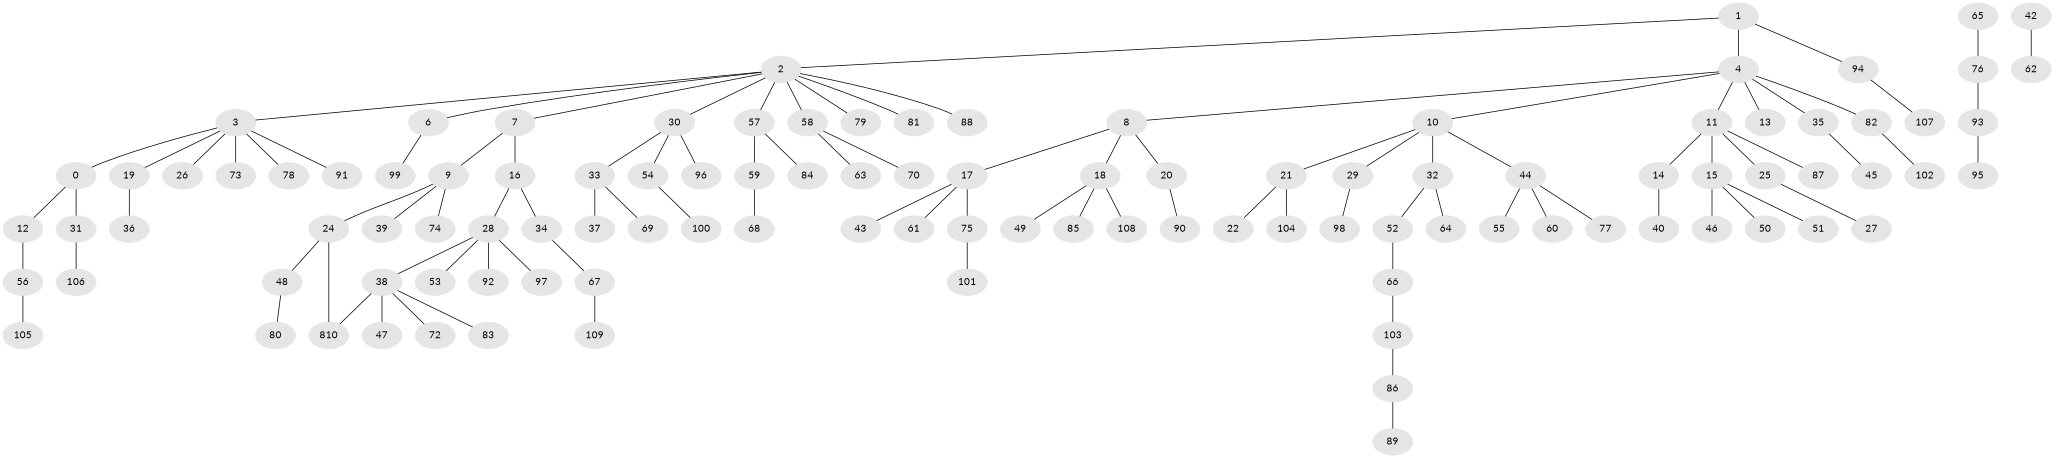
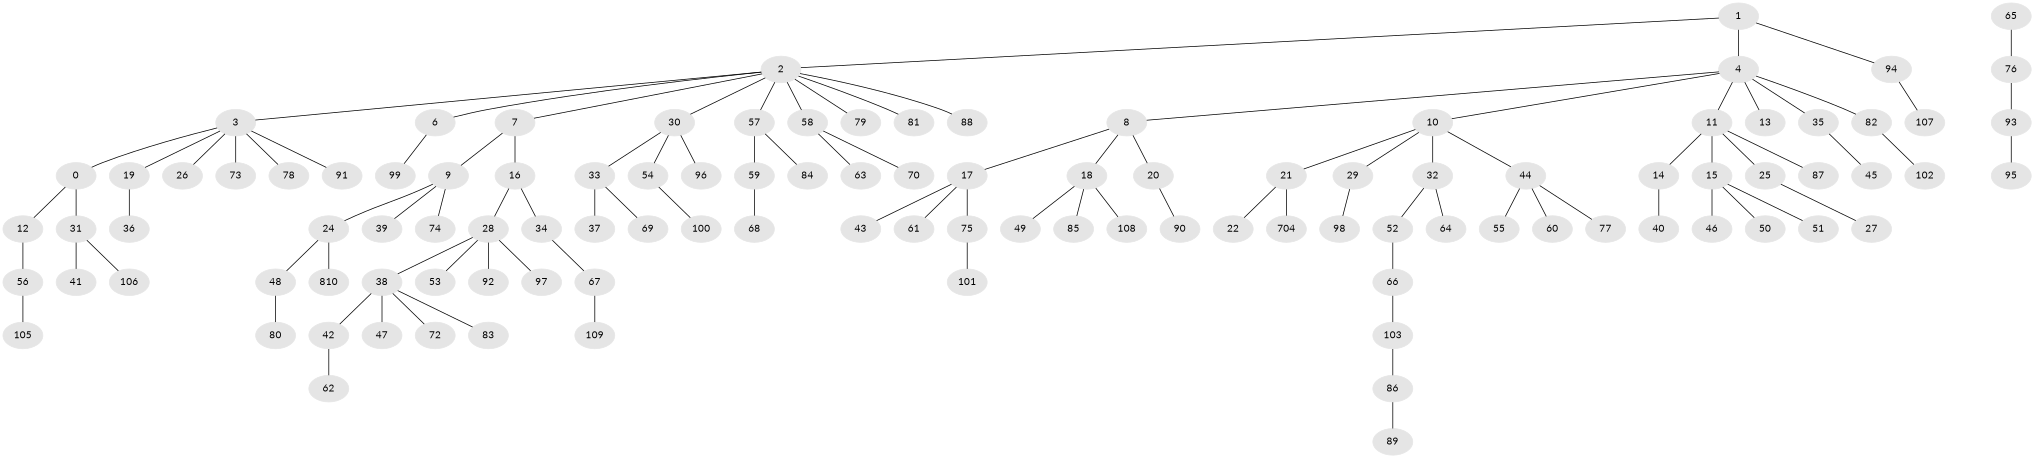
node "104": label "104" -> "704"
node "41": added
edge "38" -- "810": now "38" -- "42"
